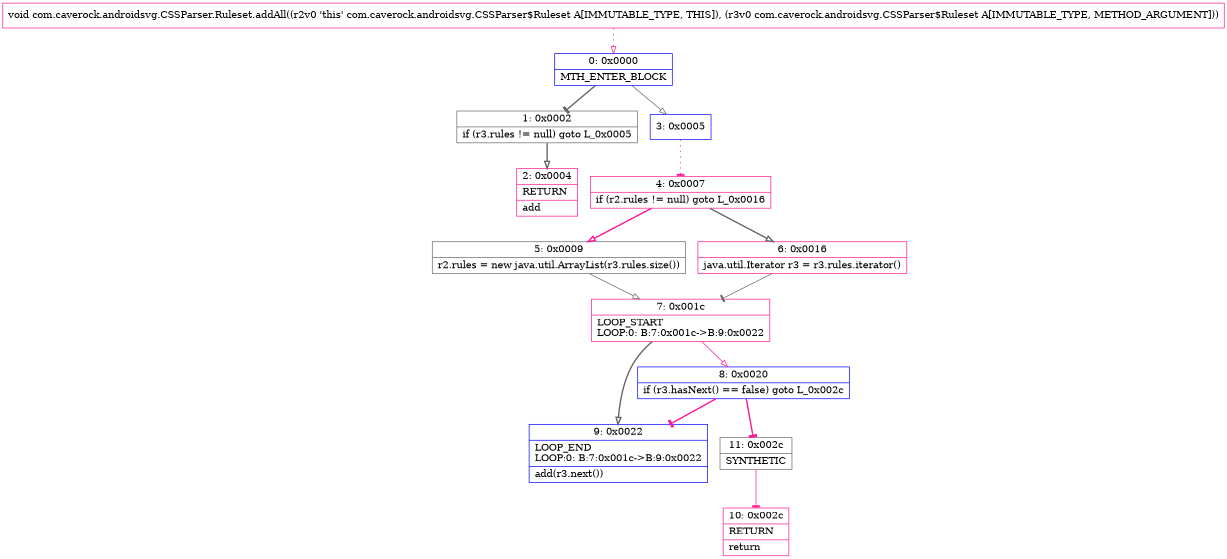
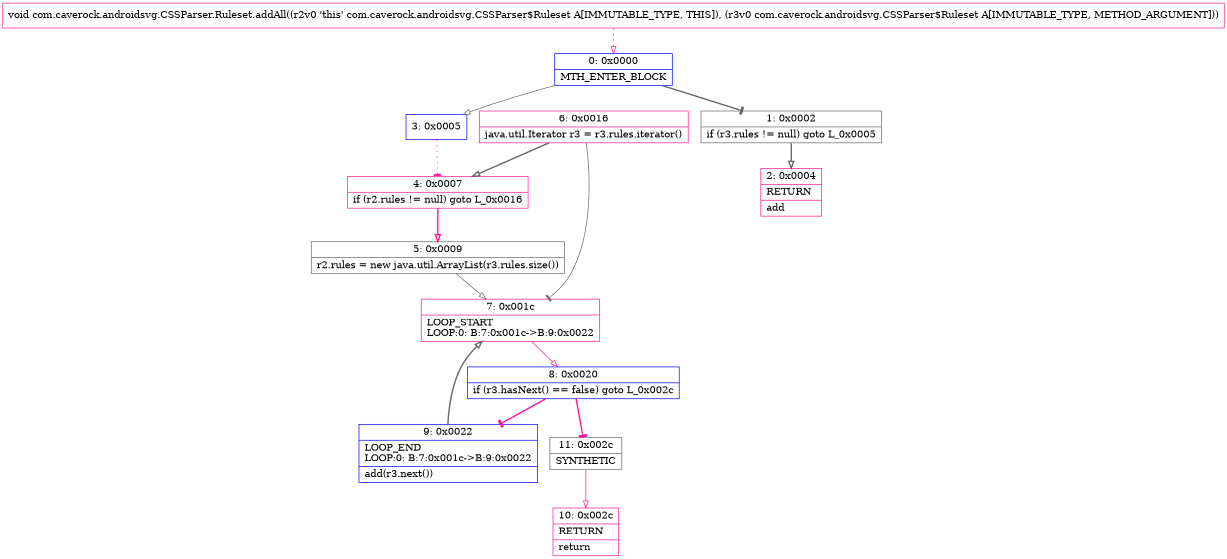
edge "4: 0x0007" -> "6: 0x0016": reversed
edge "7: 0x001c" -> "9: 0x0022": reversed
edge "11: 0x002c" -> "10: 0x002c": arrowhead tee -> onormal
